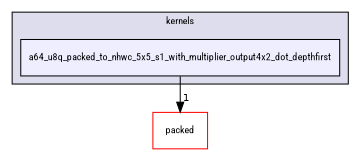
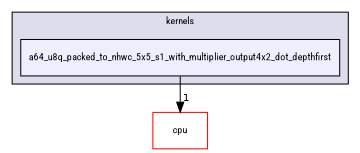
node "packed": label "packed" -> "cpu"
